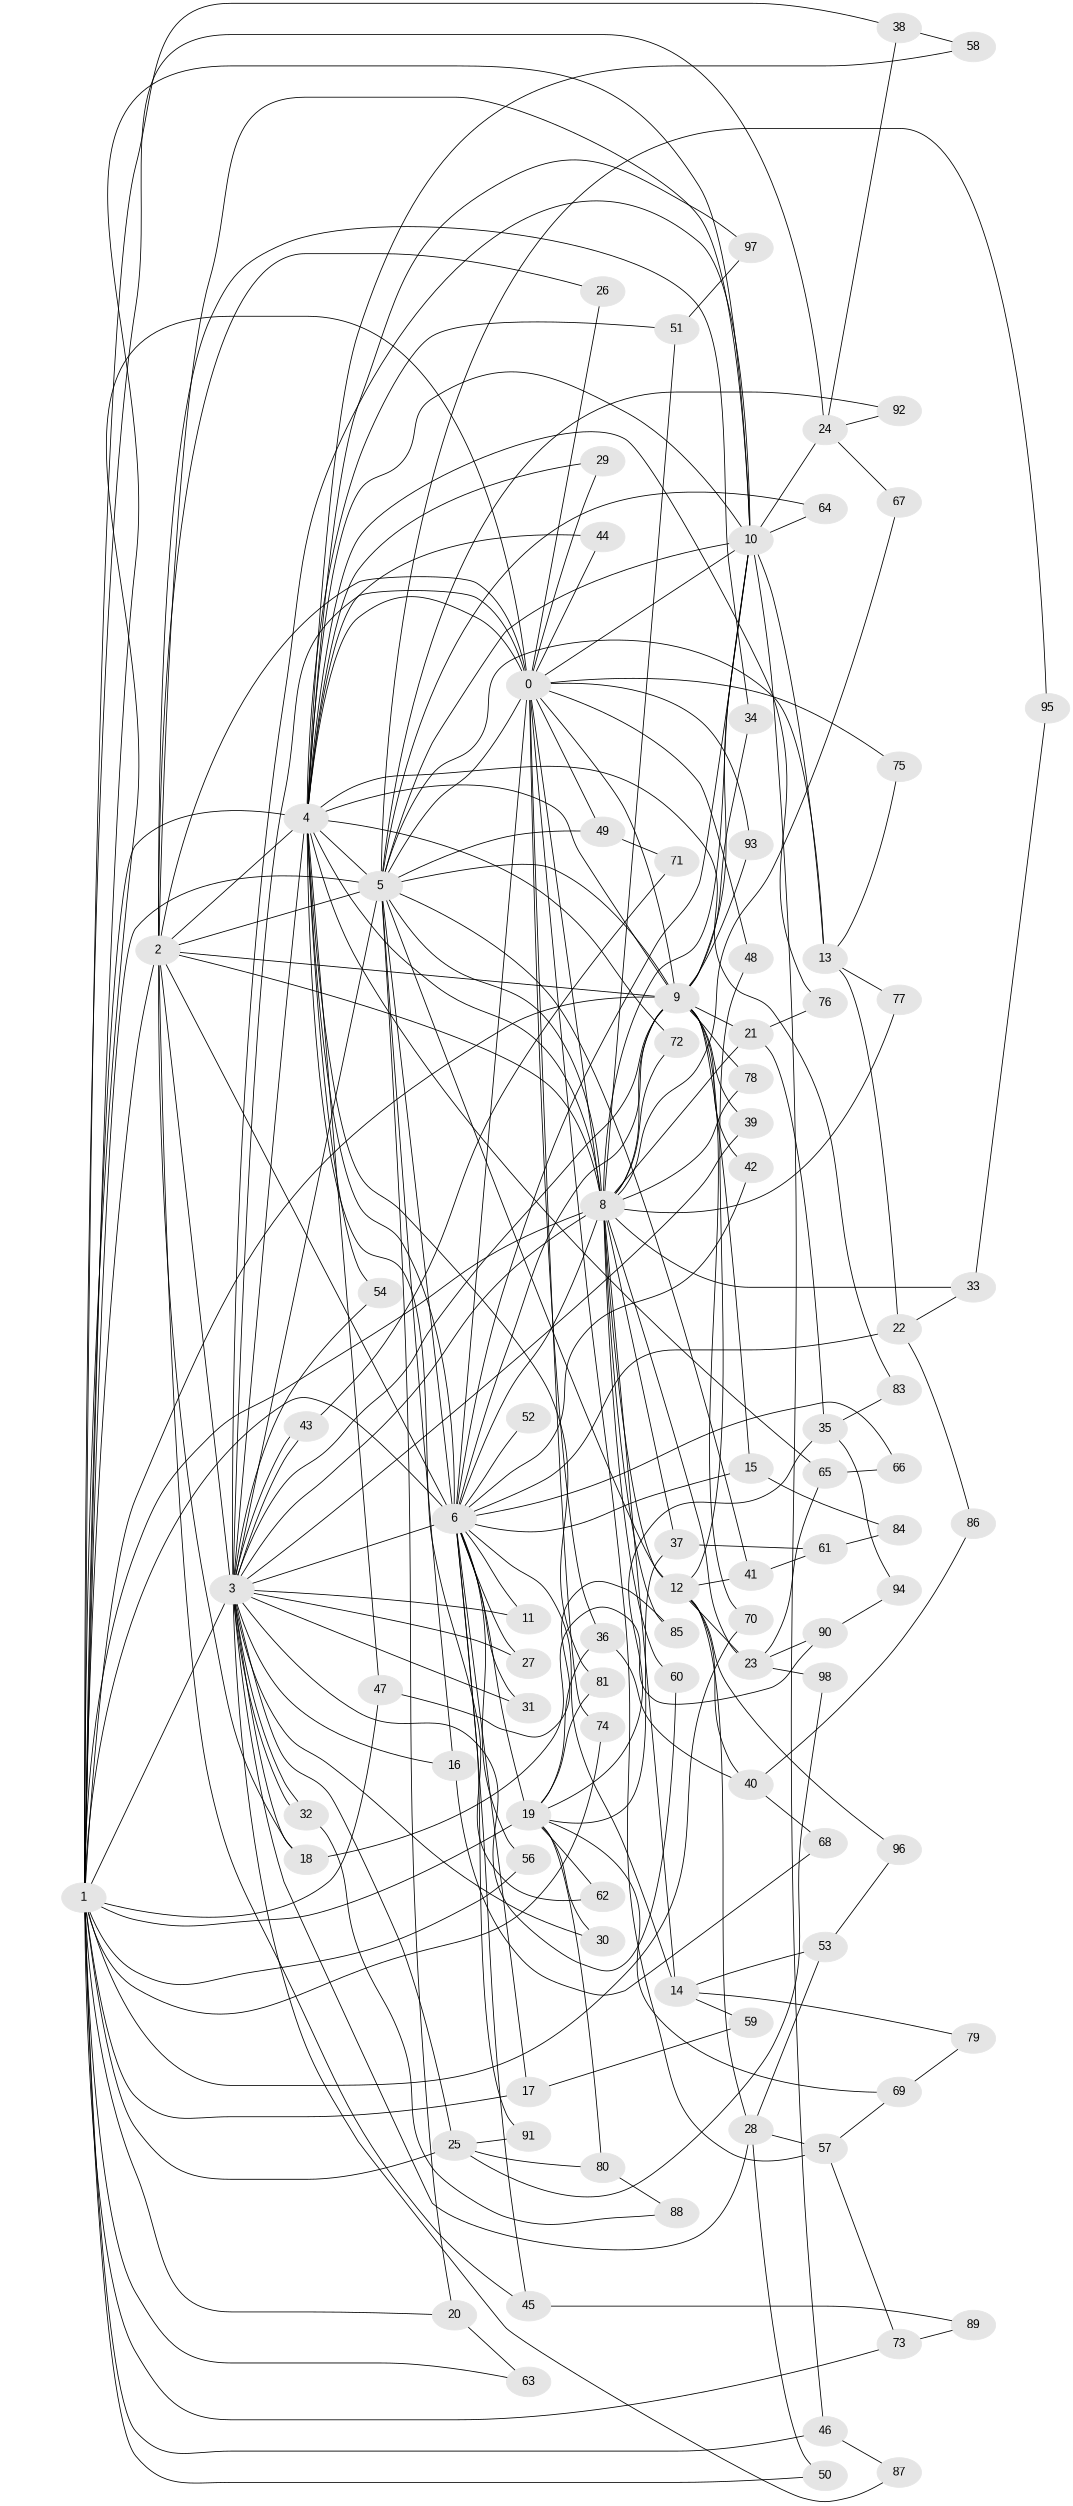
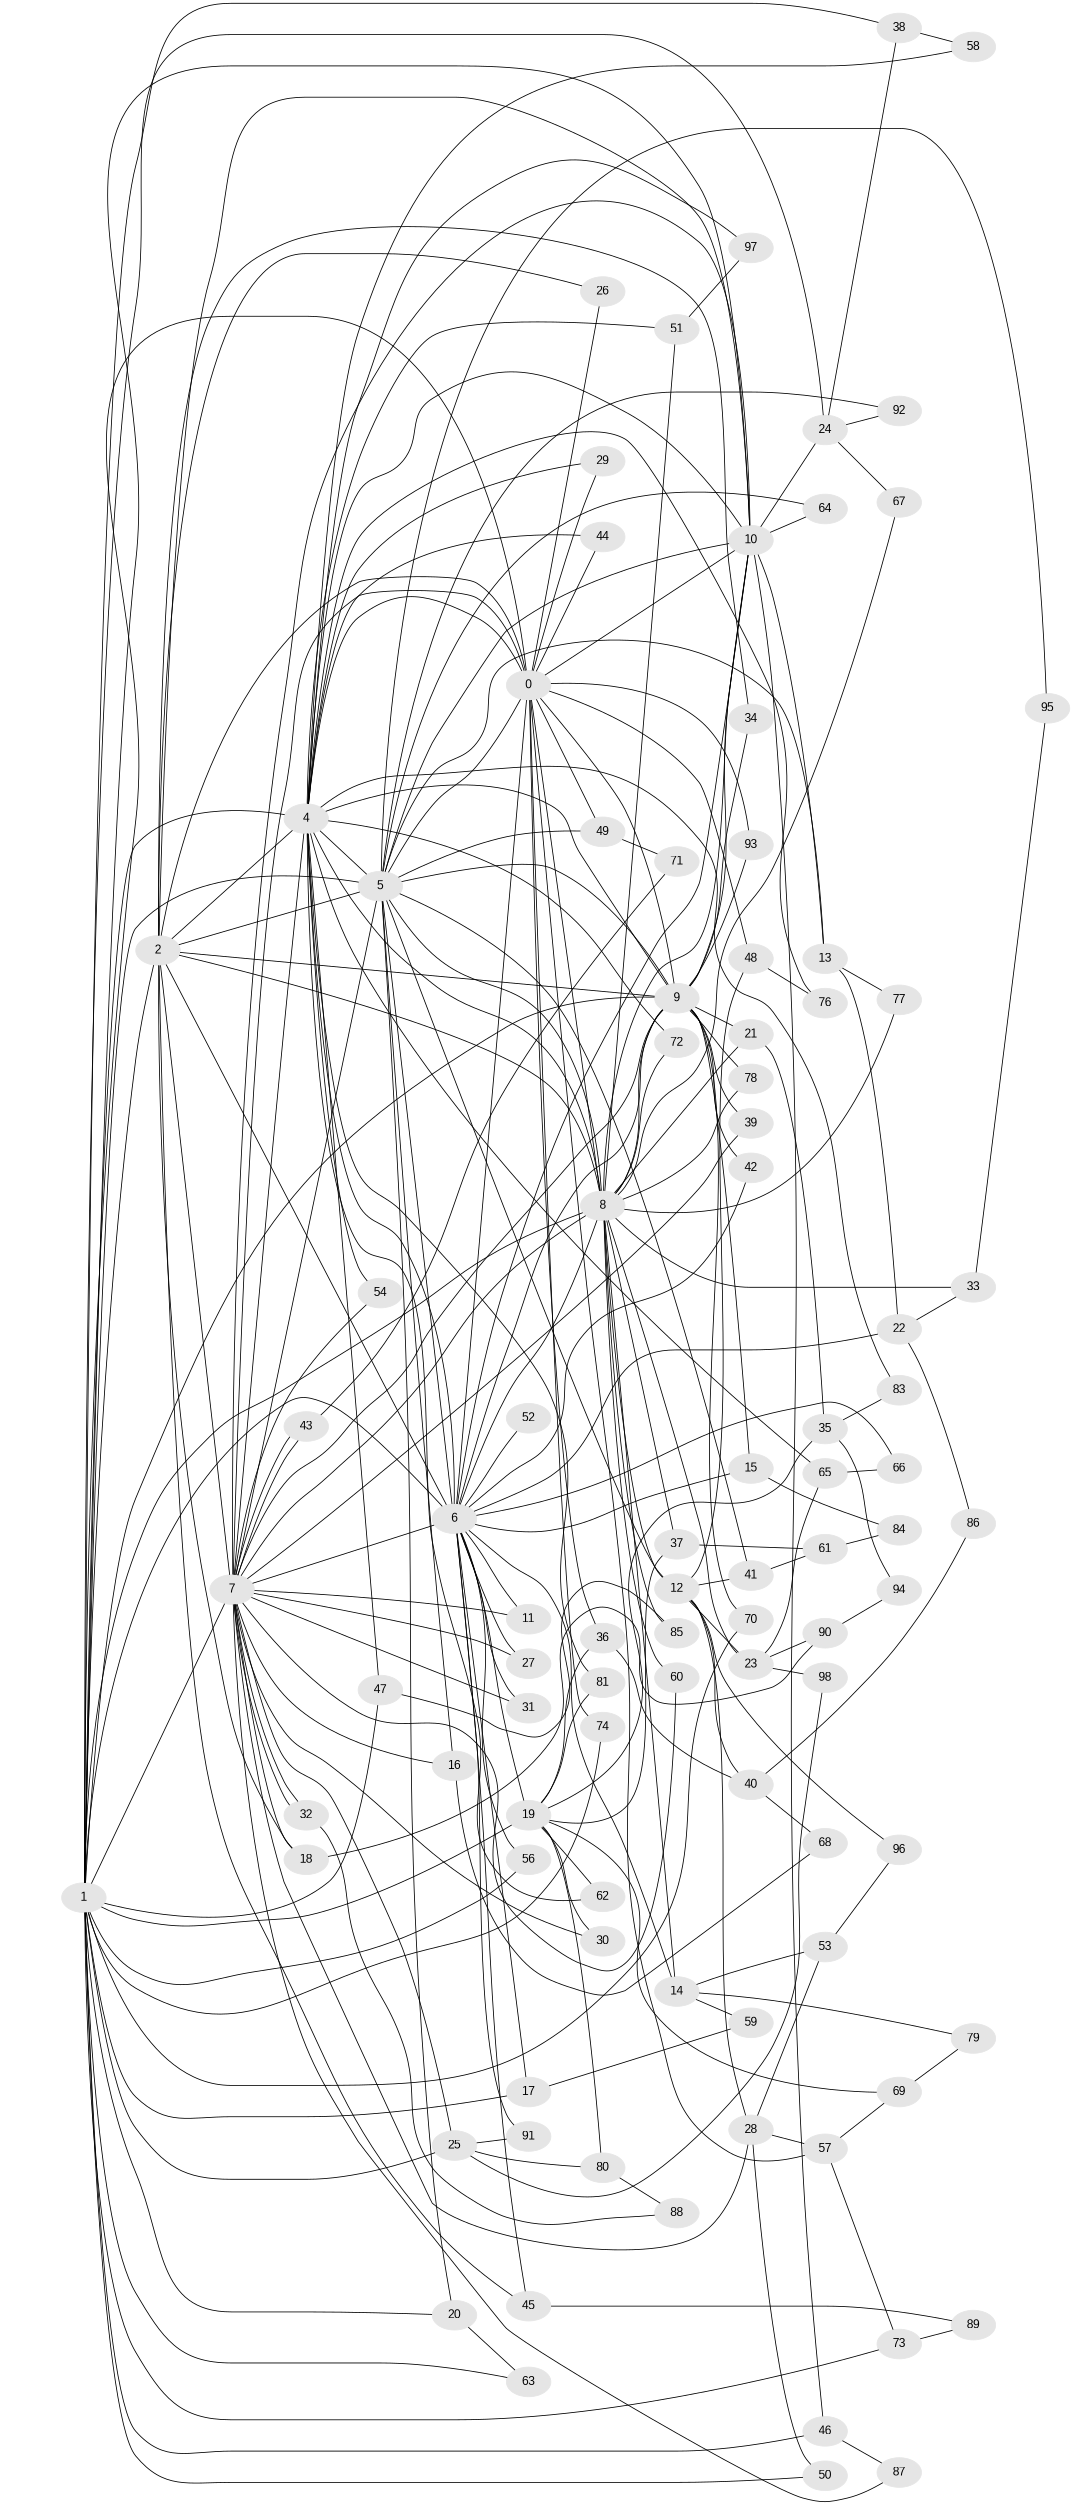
node "75": removed
edge "76" -- "21": now "76" -- "48"
node "3": label "3" -> "7"
